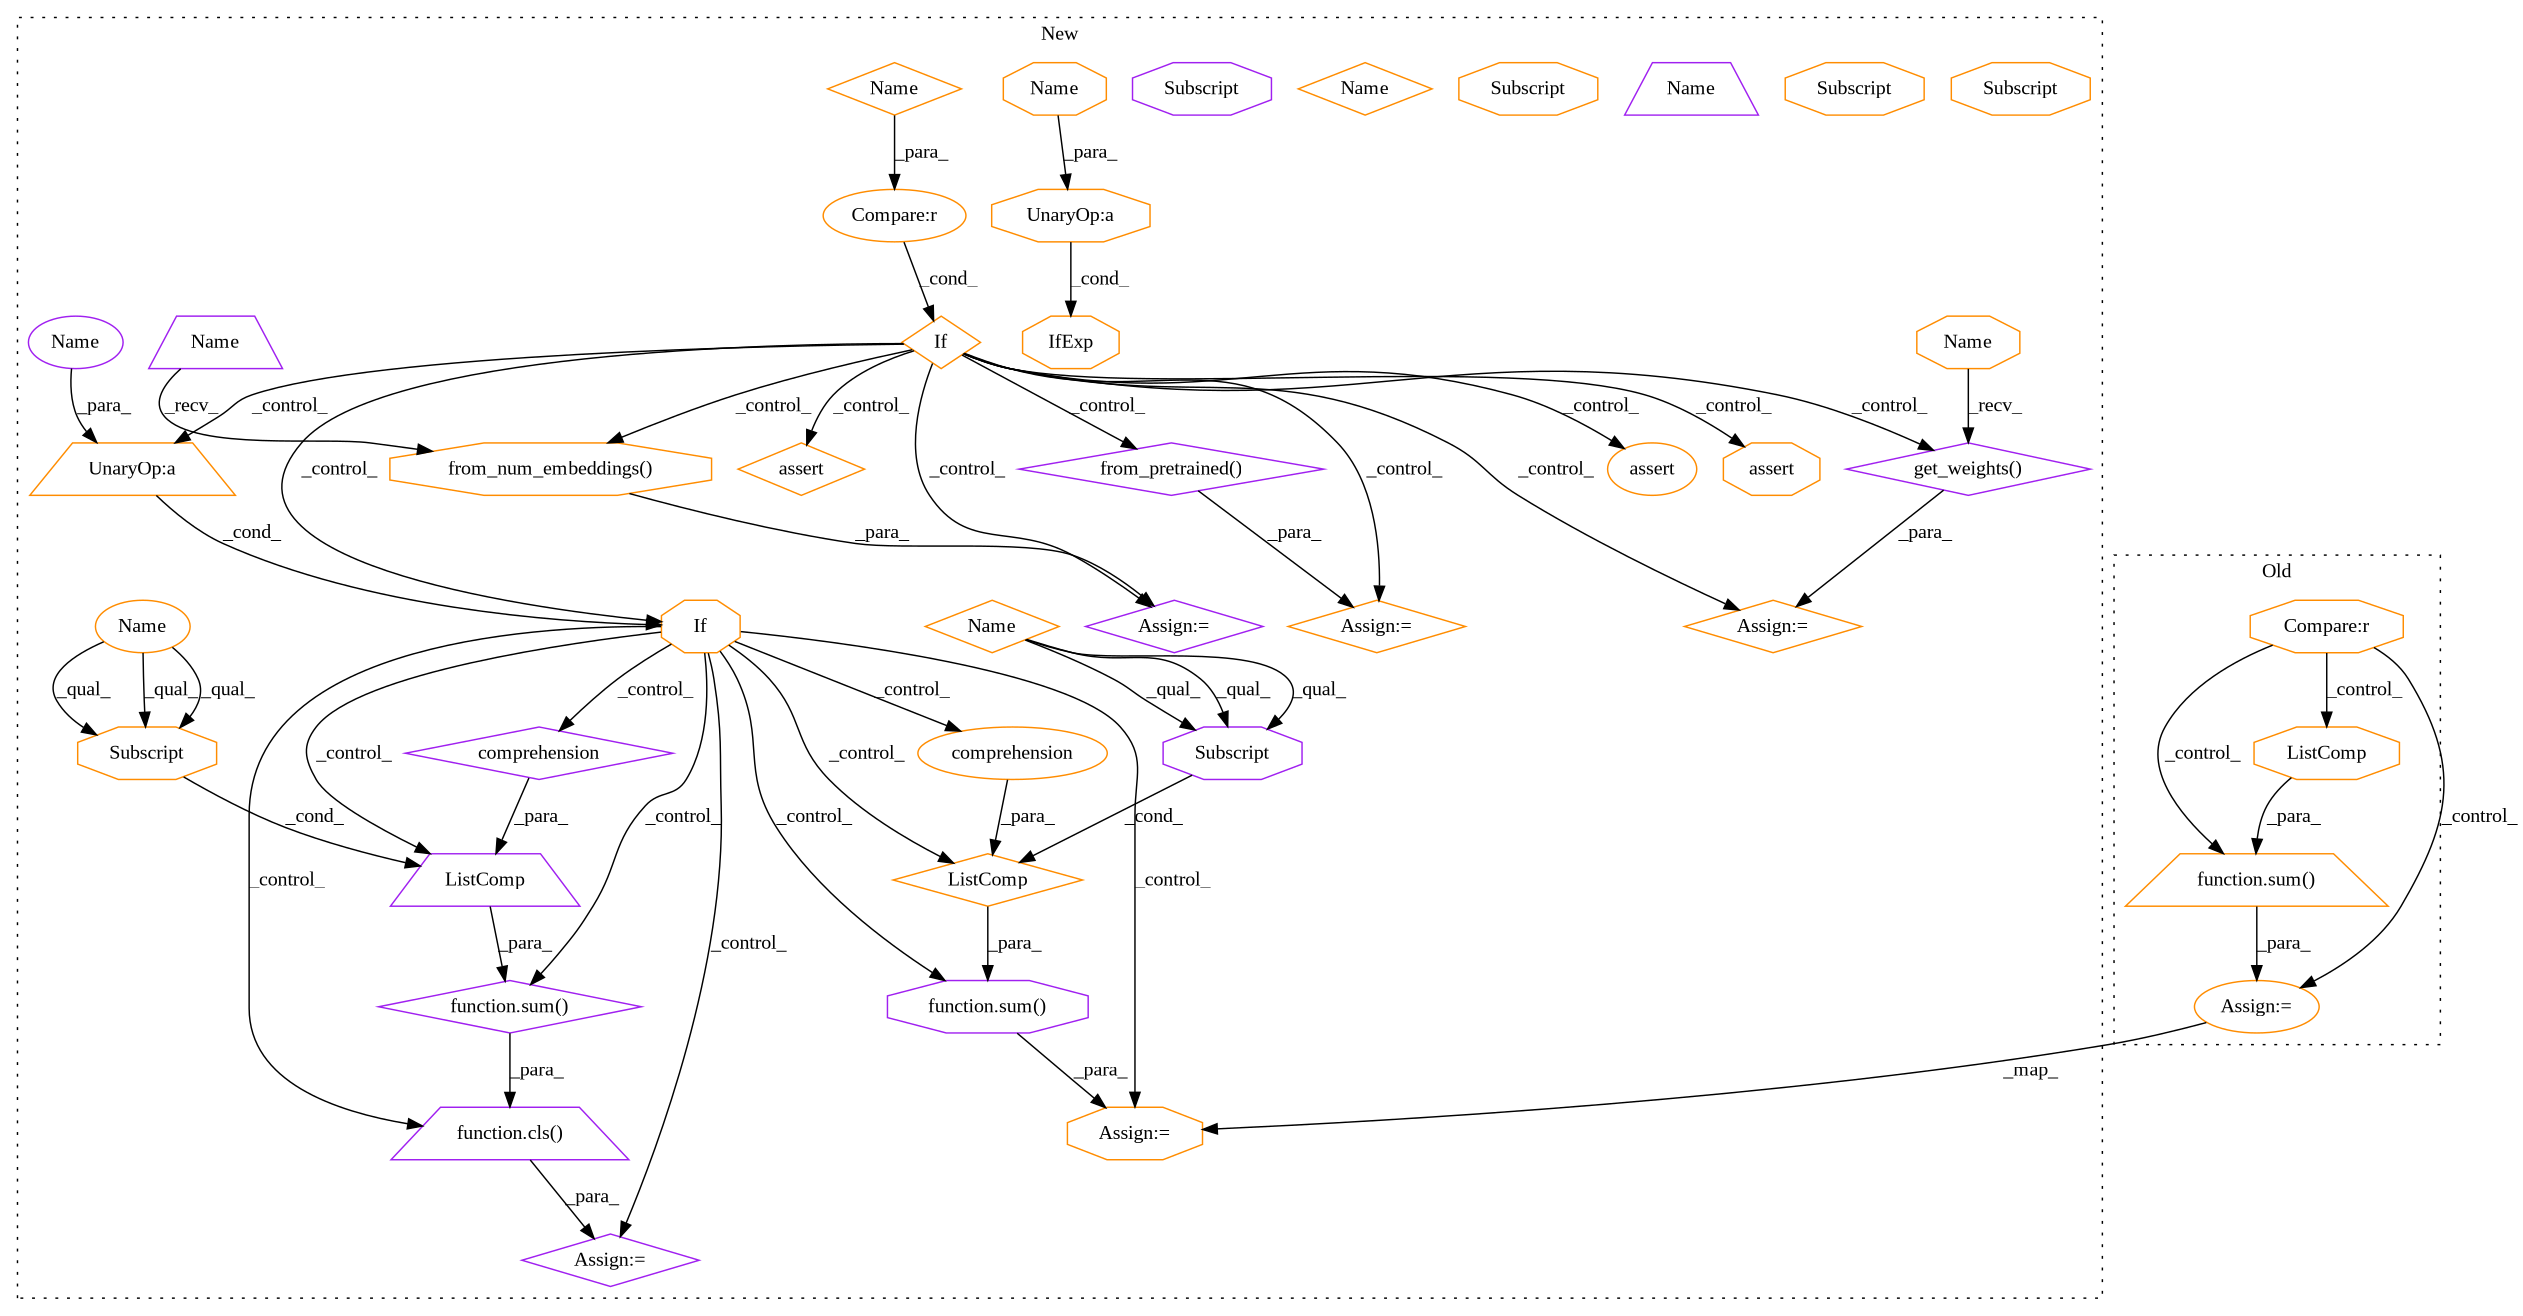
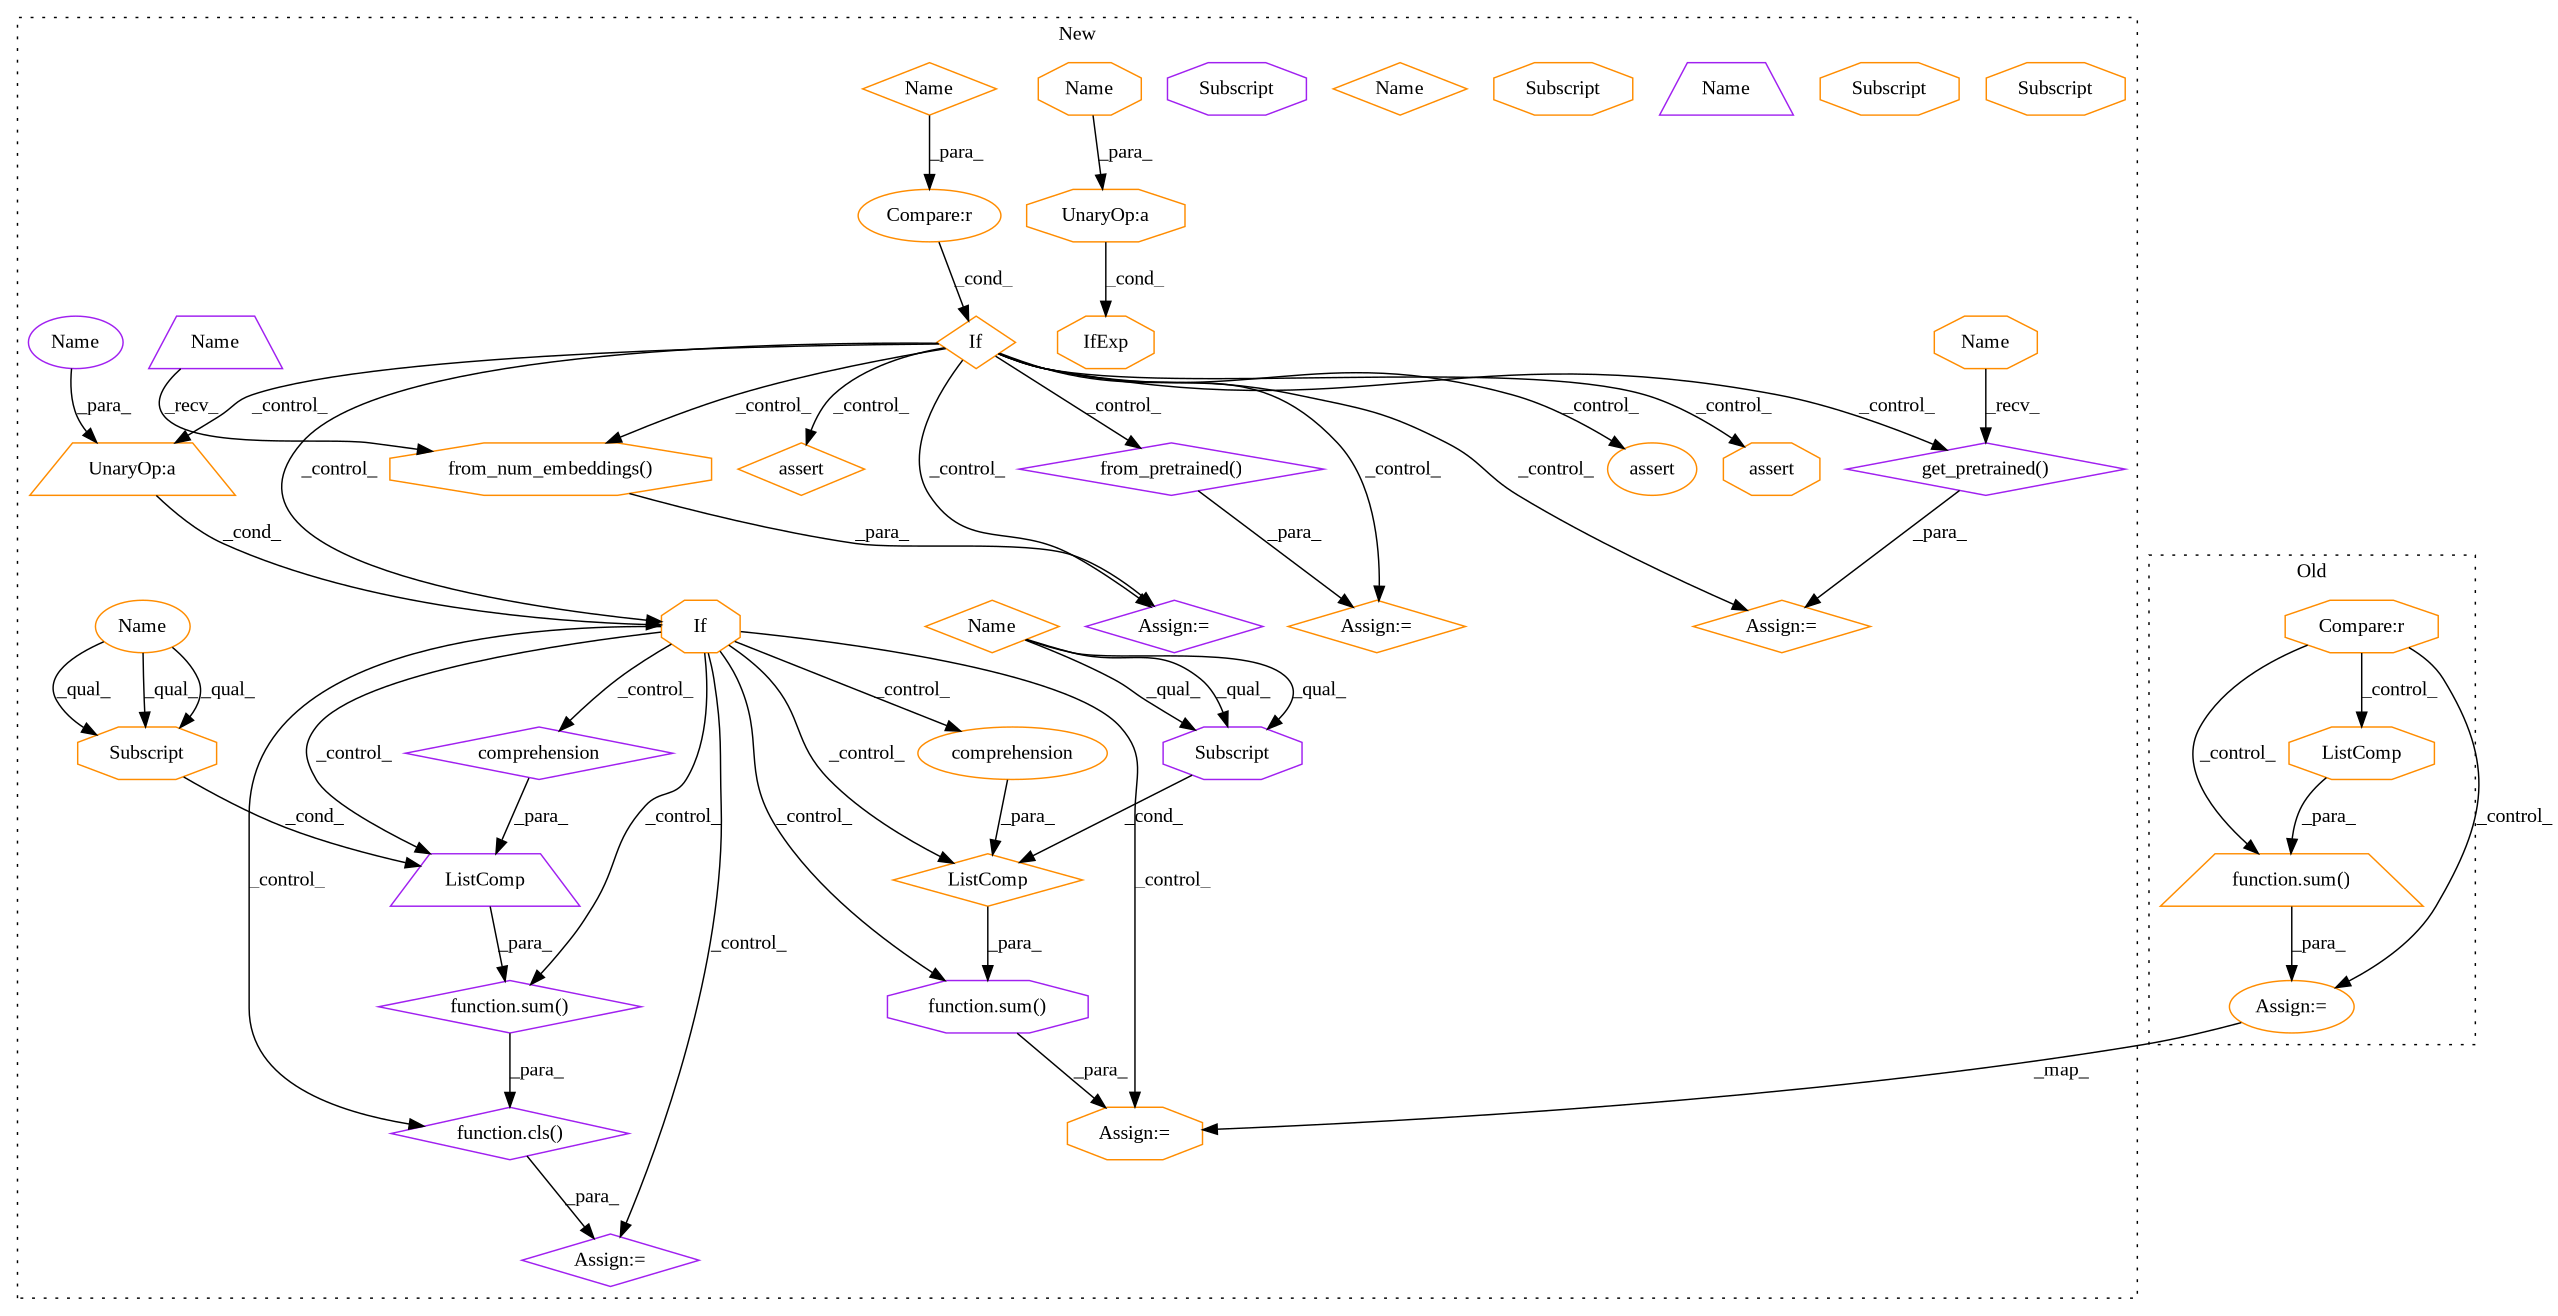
node "get_weights()": label "get_weights()" -> "get_pretrained()"
node "function.cls()": shape trapezium -> diamond
